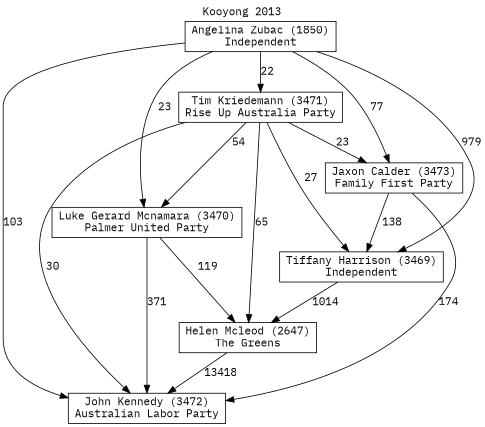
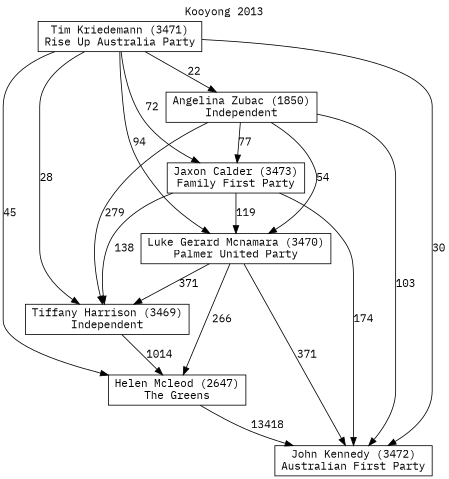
edge "Angelina Zubac (1850) Independent" -> "Tim Kriedemann (3471) Rise Up Australia Party": reversed
edge "Angelina Zubac (1850) Independent" -> "Luke Gerard Mcnamara (3470) Palmer United Party": label "23" -> "54"
edge "Tim Kriedemann (3471) Rise Up Australia Party" -> "Luke Gerard Mcnamara (3470) Palmer United Party": label "54" -> "94"
edge "Tim Kriedemann (3471) Rise Up Australia Party" -> "Jaxon Calder (3473) Family First Party": label "23" -> "72"
edge "Angelina Zubac (1850) Independent" -> "Tiffany Harrison (3469) Independent": label "979" -> "279"
edge "Tim Kriedemann (3471) Rise Up Australia Party" -> "Tiffany Harrison (3469) Independent": label "27" -> "28"
edge "Jaxon Calder (3473) Family First Party" -> "Luke Gerard Mcnamara (3470) Palmer United Party": added, label "119"
edge "Tim Kriedemann (3471) Rise Up Australia Party" -> "Helen Mcleod (2647) The Greens": label "65" -> "45"
edge "Luke Gerard Mcnamara (3470) Palmer United Party" -> "Helen Mcleod (2647) The Greens": label "119" -> "266"
edge "Luke Gerard Mcnamara (3470) Palmer United Party" -> "Tiffany Harrison (3469) Independent": added, label "371"
node "John Kennedy (3472) Australian Labor Party": label "John Kennedy (3472) Australian Labor Party" -> "John Kennedy (3472) Australian First Party"
